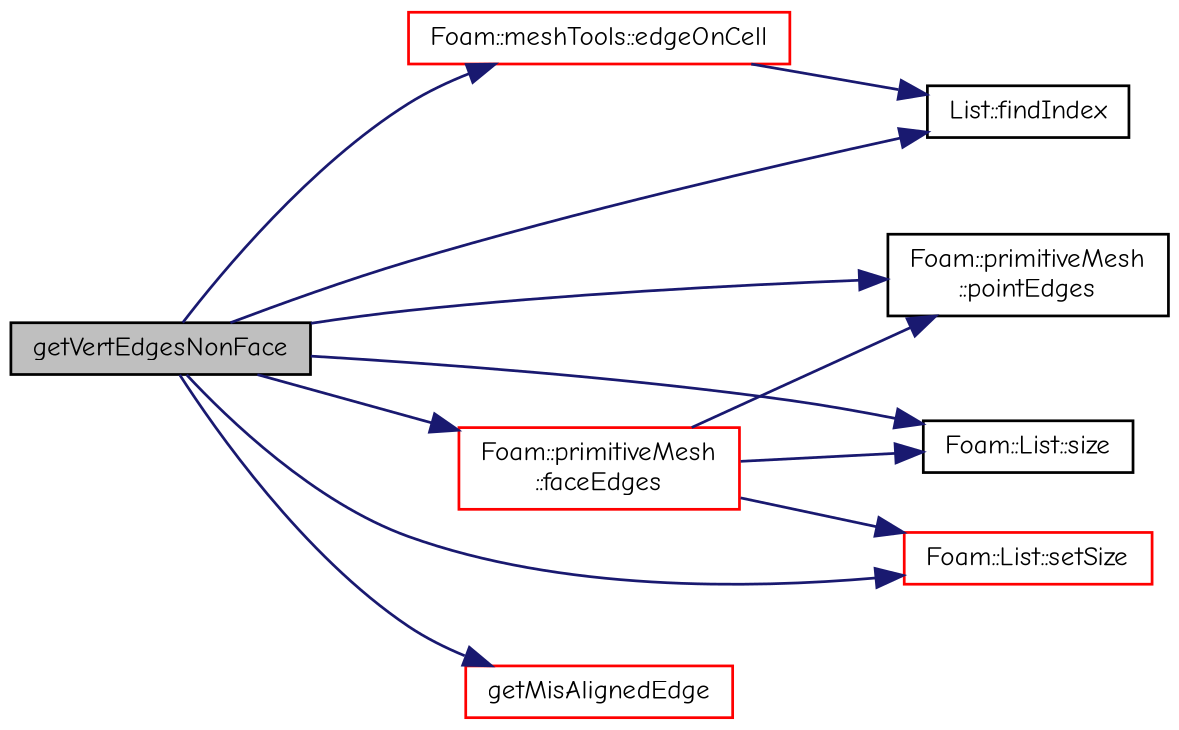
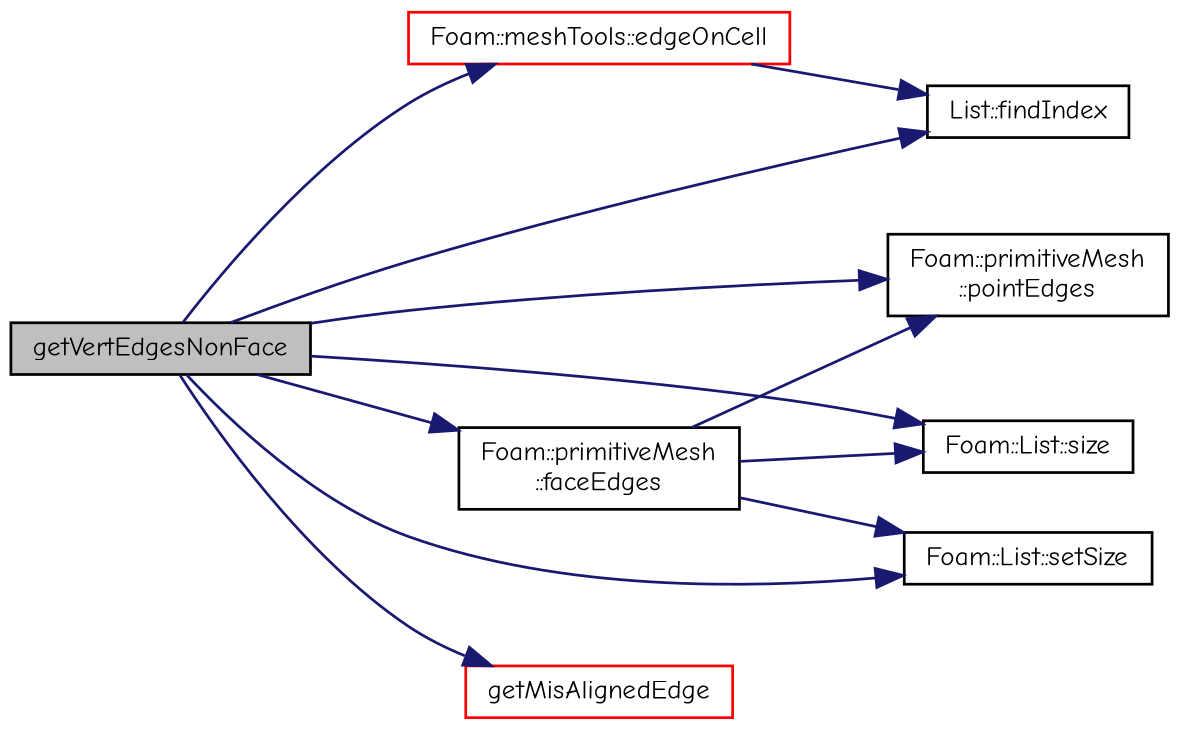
node "Foam::primitiveMesh ::faceEdges": color red -> black
node "Foam::List::setSize": color red -> black
